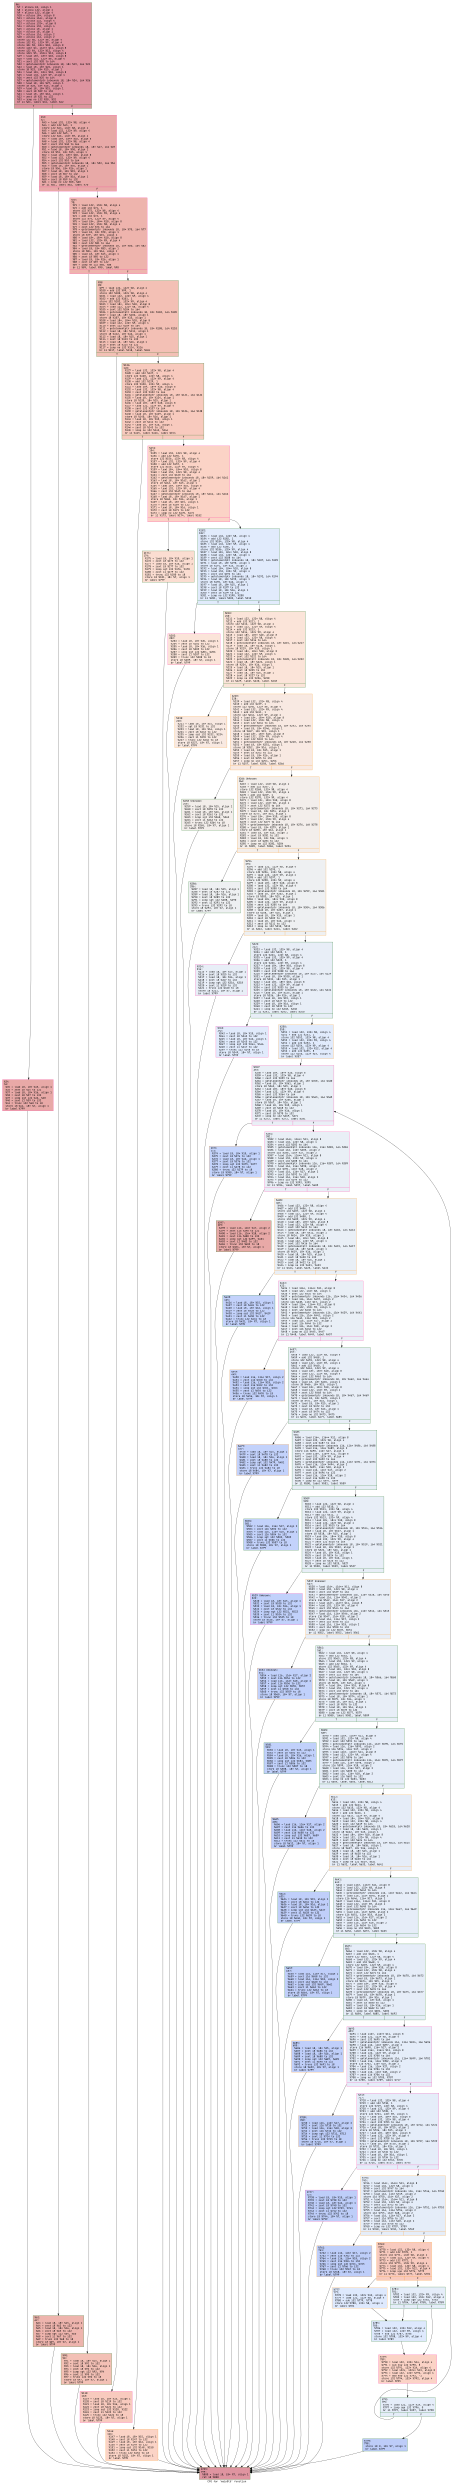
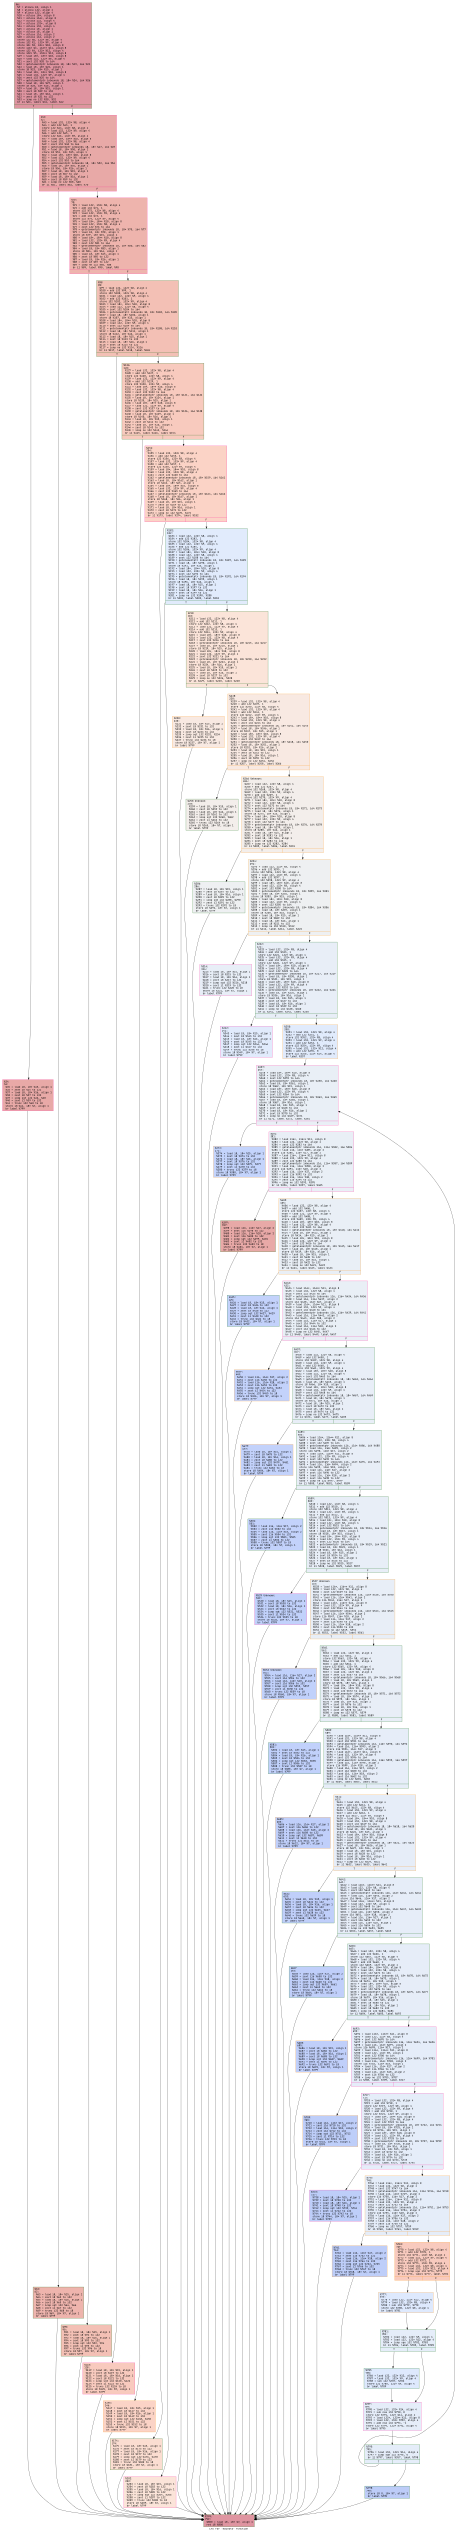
node "%230:": text "%232 = sgt i8 %231 to i32" -> "%232 = zext i8 %231 to i32"
edge "%777:" -> "%785:": now "%777:" -> "%781:"
node "%789:": fillcolor #f59c7d70 -> #c5d6f270
